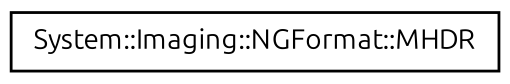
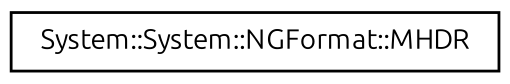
node "System::Imaging::NGFormat::MHDR": label "System::Imaging::NGFormat::MHDR" -> "System::System::NGFormat::MHDR"
